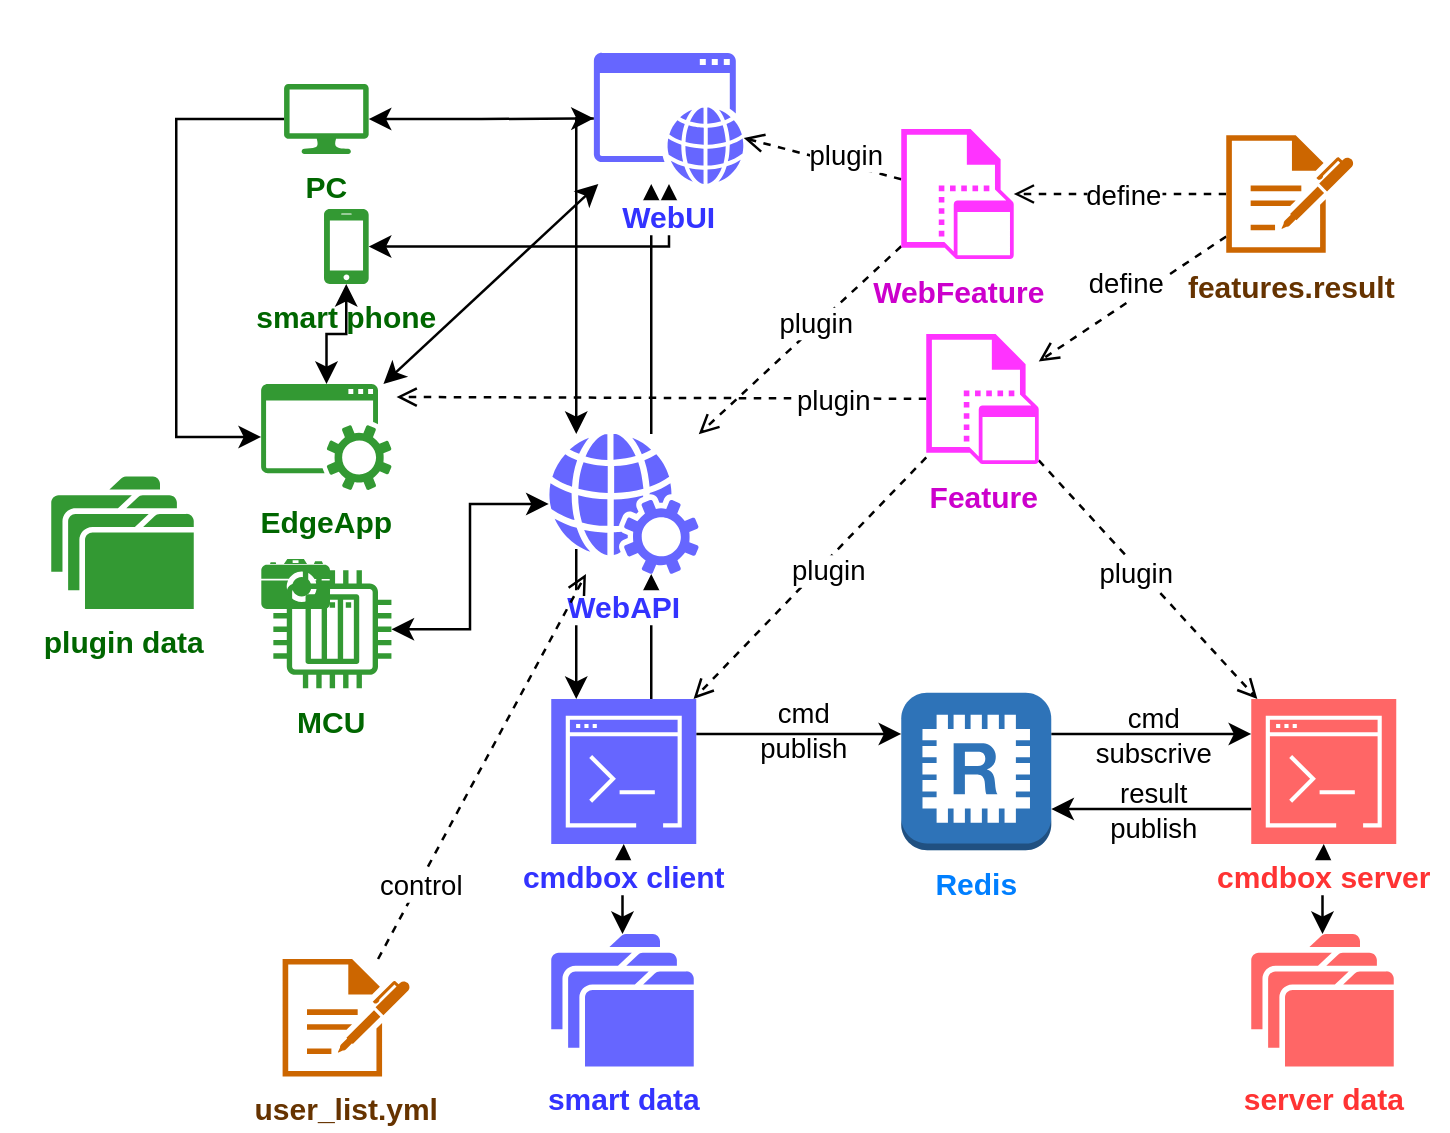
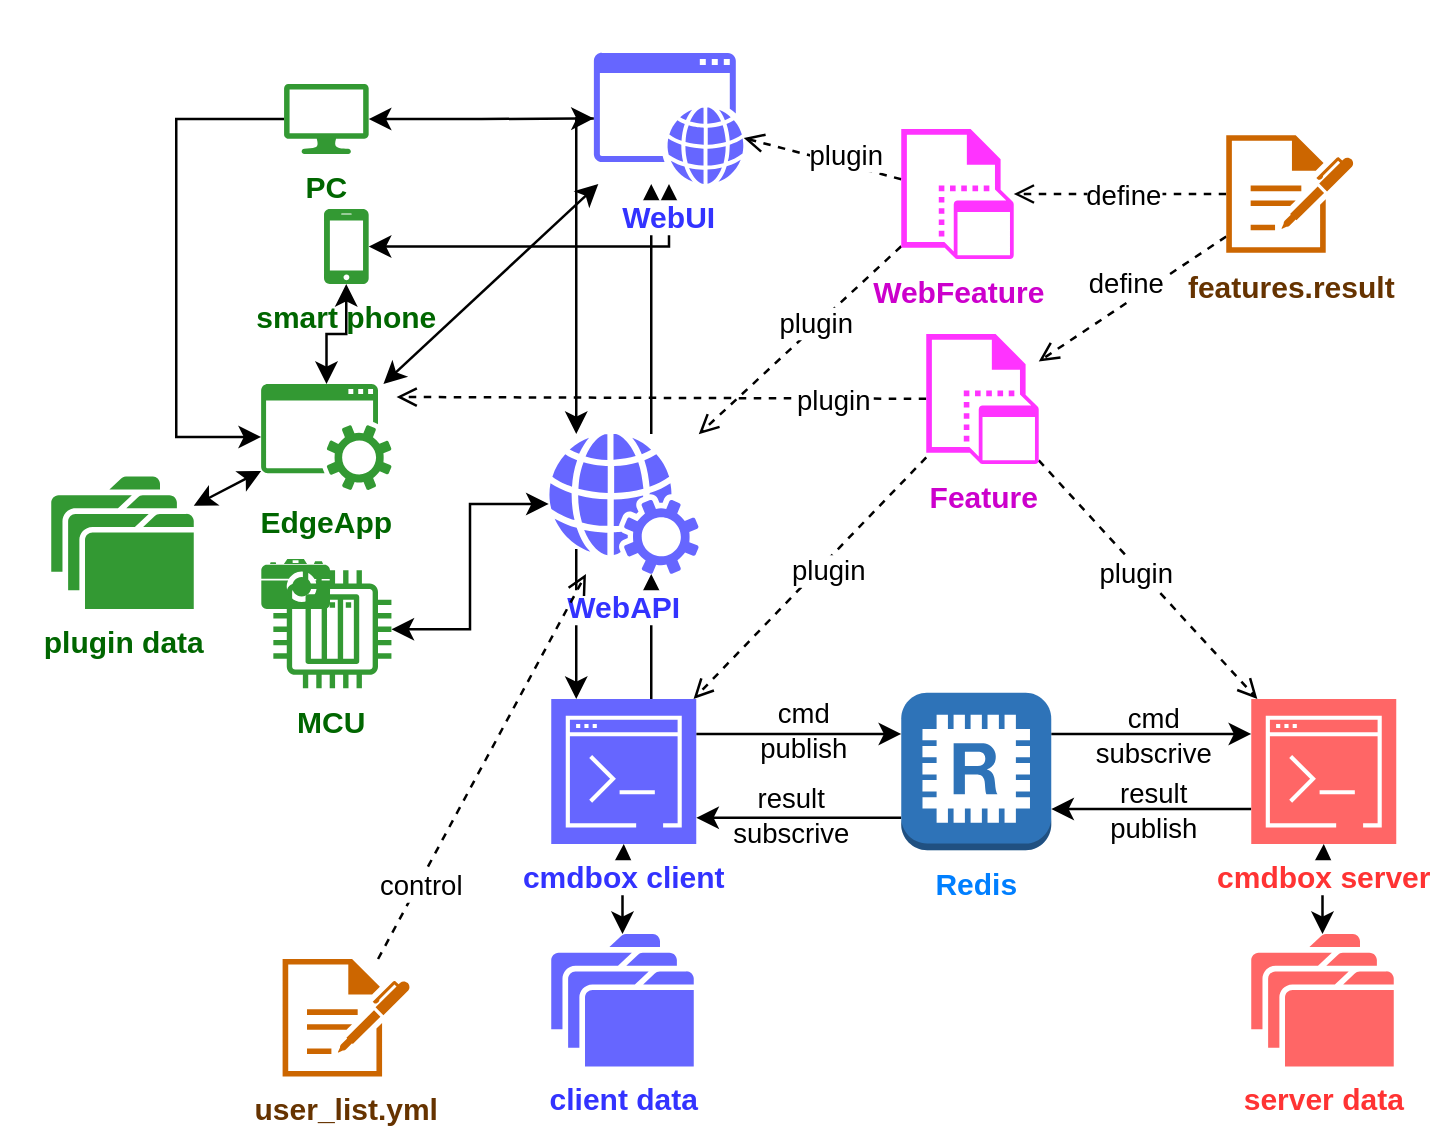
edge "EdgeApp" -- "plugin data": added
edge "Redis" -> "cmdbox client": added, label "result subscrive"
node "smart data": label "smart data" -> "client data"
